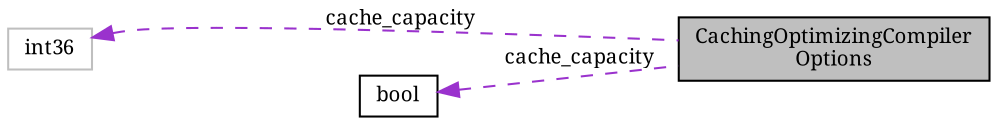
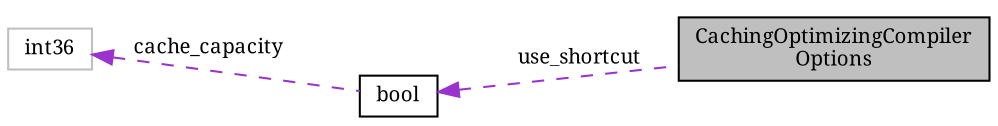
edge "CachingOptimizingCompiler Options" -> "int36": now "bool" -> "int36"
edge "CachingOptimizingCompiler Options" -> "bool": label " cache_capacity" -> " use_shortcut"
